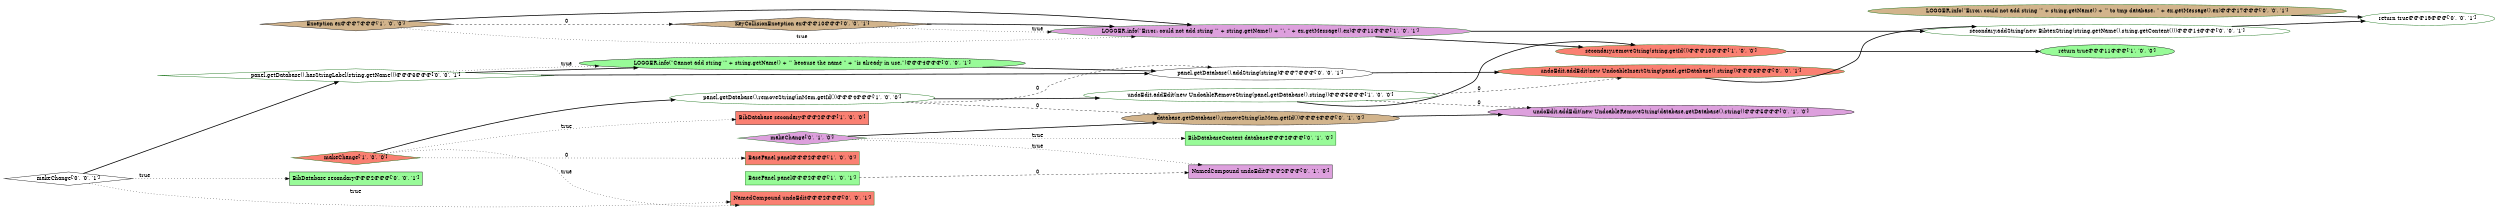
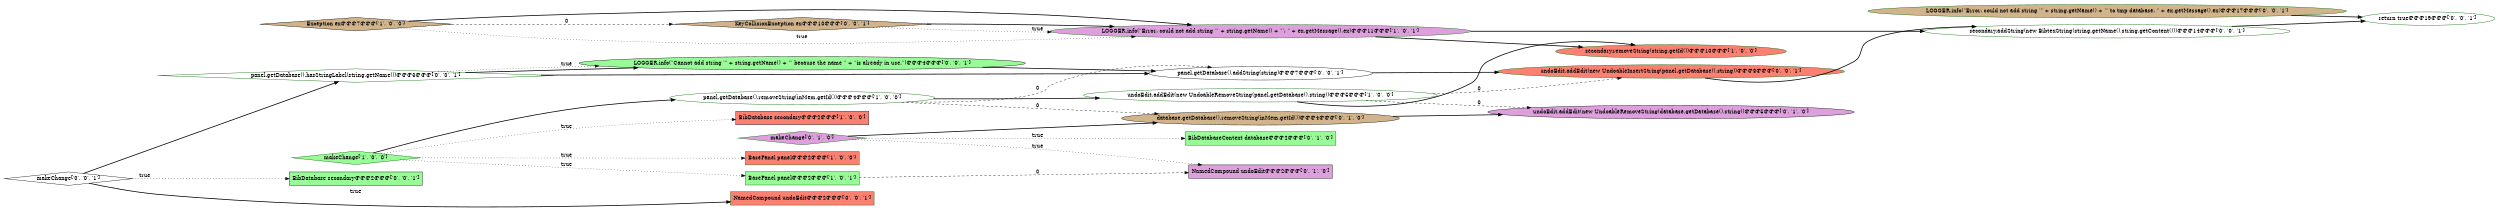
node "return true@@@11@@@['1', '0', '0']": removed
edge "makeChange['1', '0', '0']" -> "BasePanel panel@@@2@@@['1', '0', '0']": label "0" -> "true"
node "makeChange['1', '0', '0']": fillcolor salmon -> palegreen
edge "makeChange['1', '0', '0']" -> "NamedCompound undoEdit@@@2@@@['0', '0', '1']": now "makeChange['1', '0', '0']" -> "BasePanel panel@@@2@@@['1', '0', '1']"
edge "makeChange['0', '0', '1']" -> "NamedCompound undoEdit@@@2@@@['0', '0', '1']": style dotted -> bold
